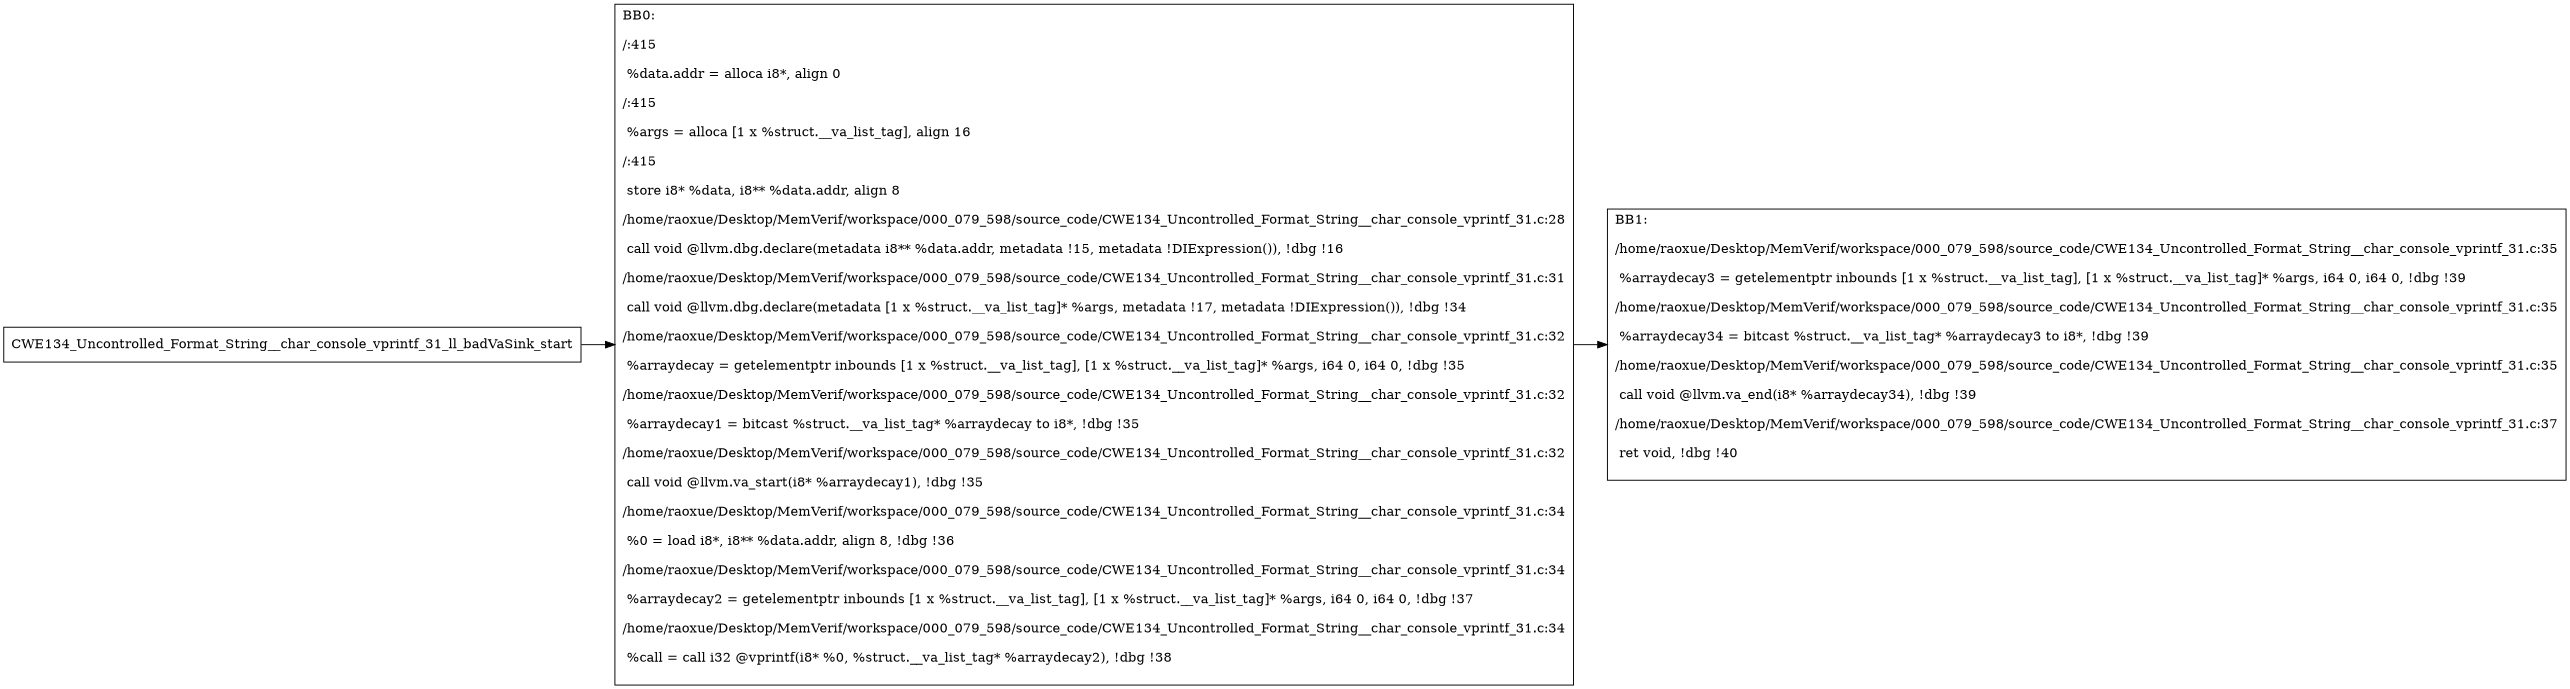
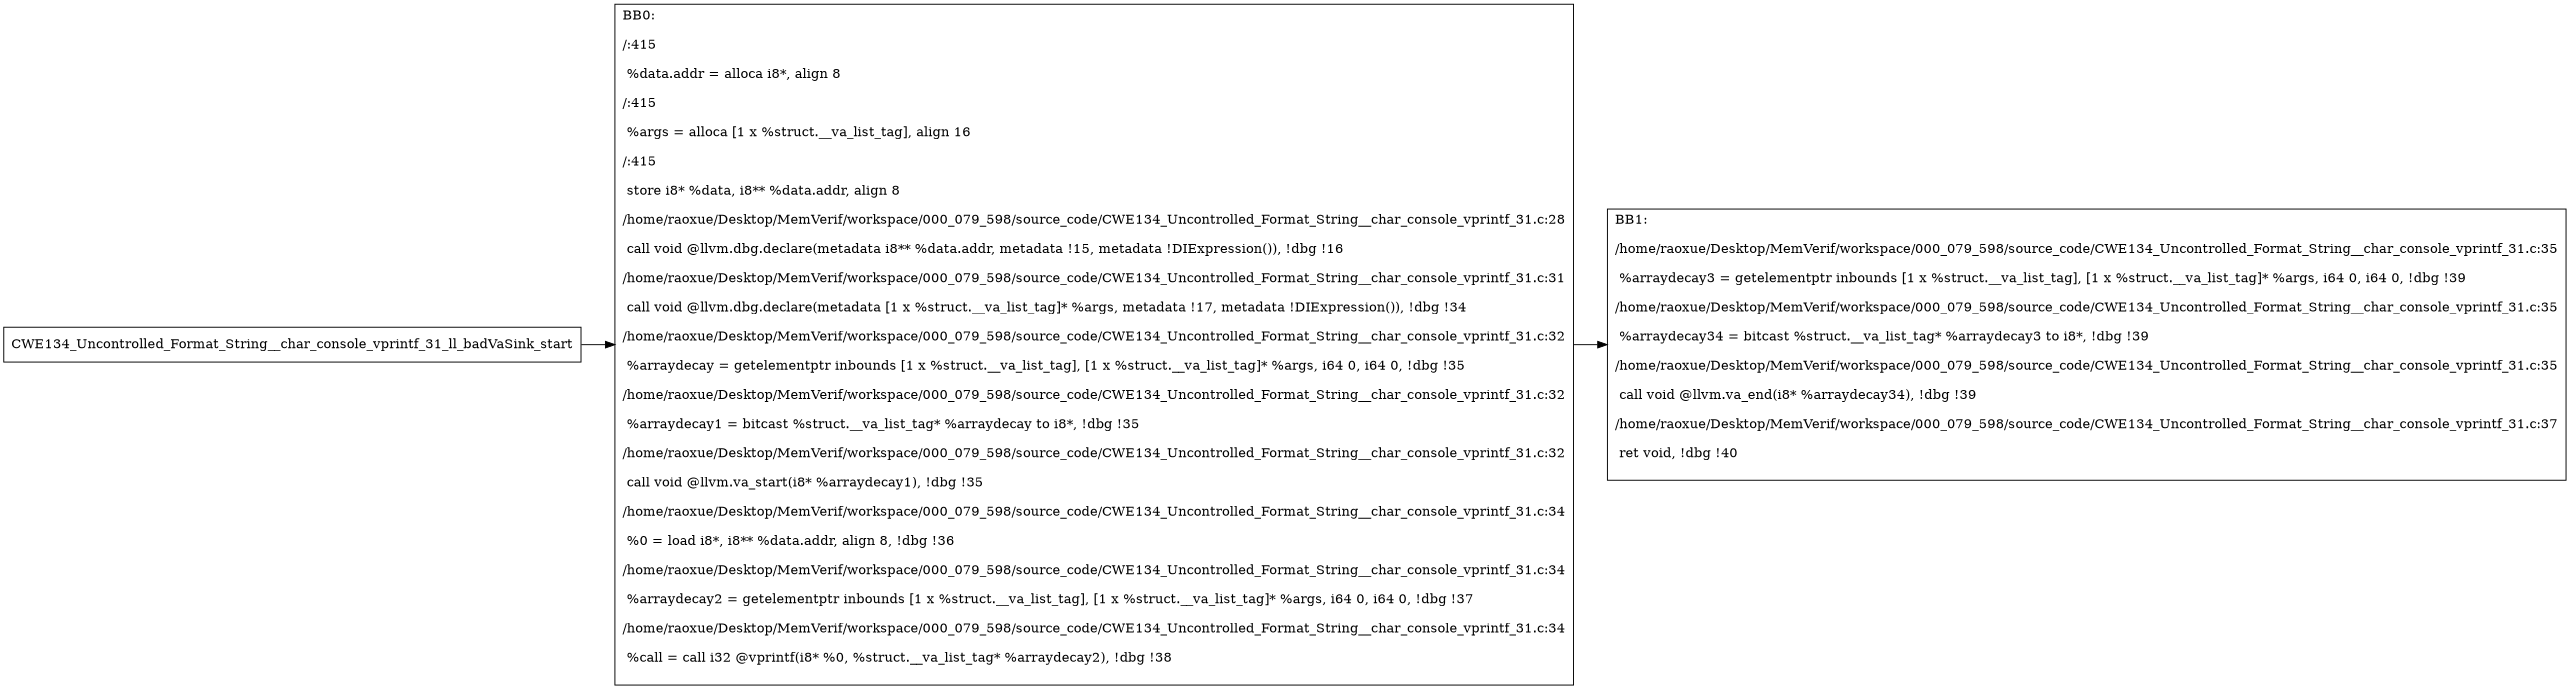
node "BB0:": text "%data.addr = alloca i8*, align 0" -> "%data.addr = alloca i8*, align 8"
